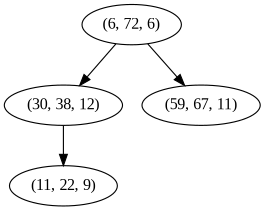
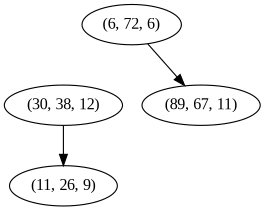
edge "(6, 72, 6)" -> "(30, 38, 12)": removed
node "(59, 67, 11)": label "(59, 67, 11)" -> "(89, 67, 11)"
node "(11, 22, 9)": label "(11, 22, 9)" -> "(11, 26, 9)"
